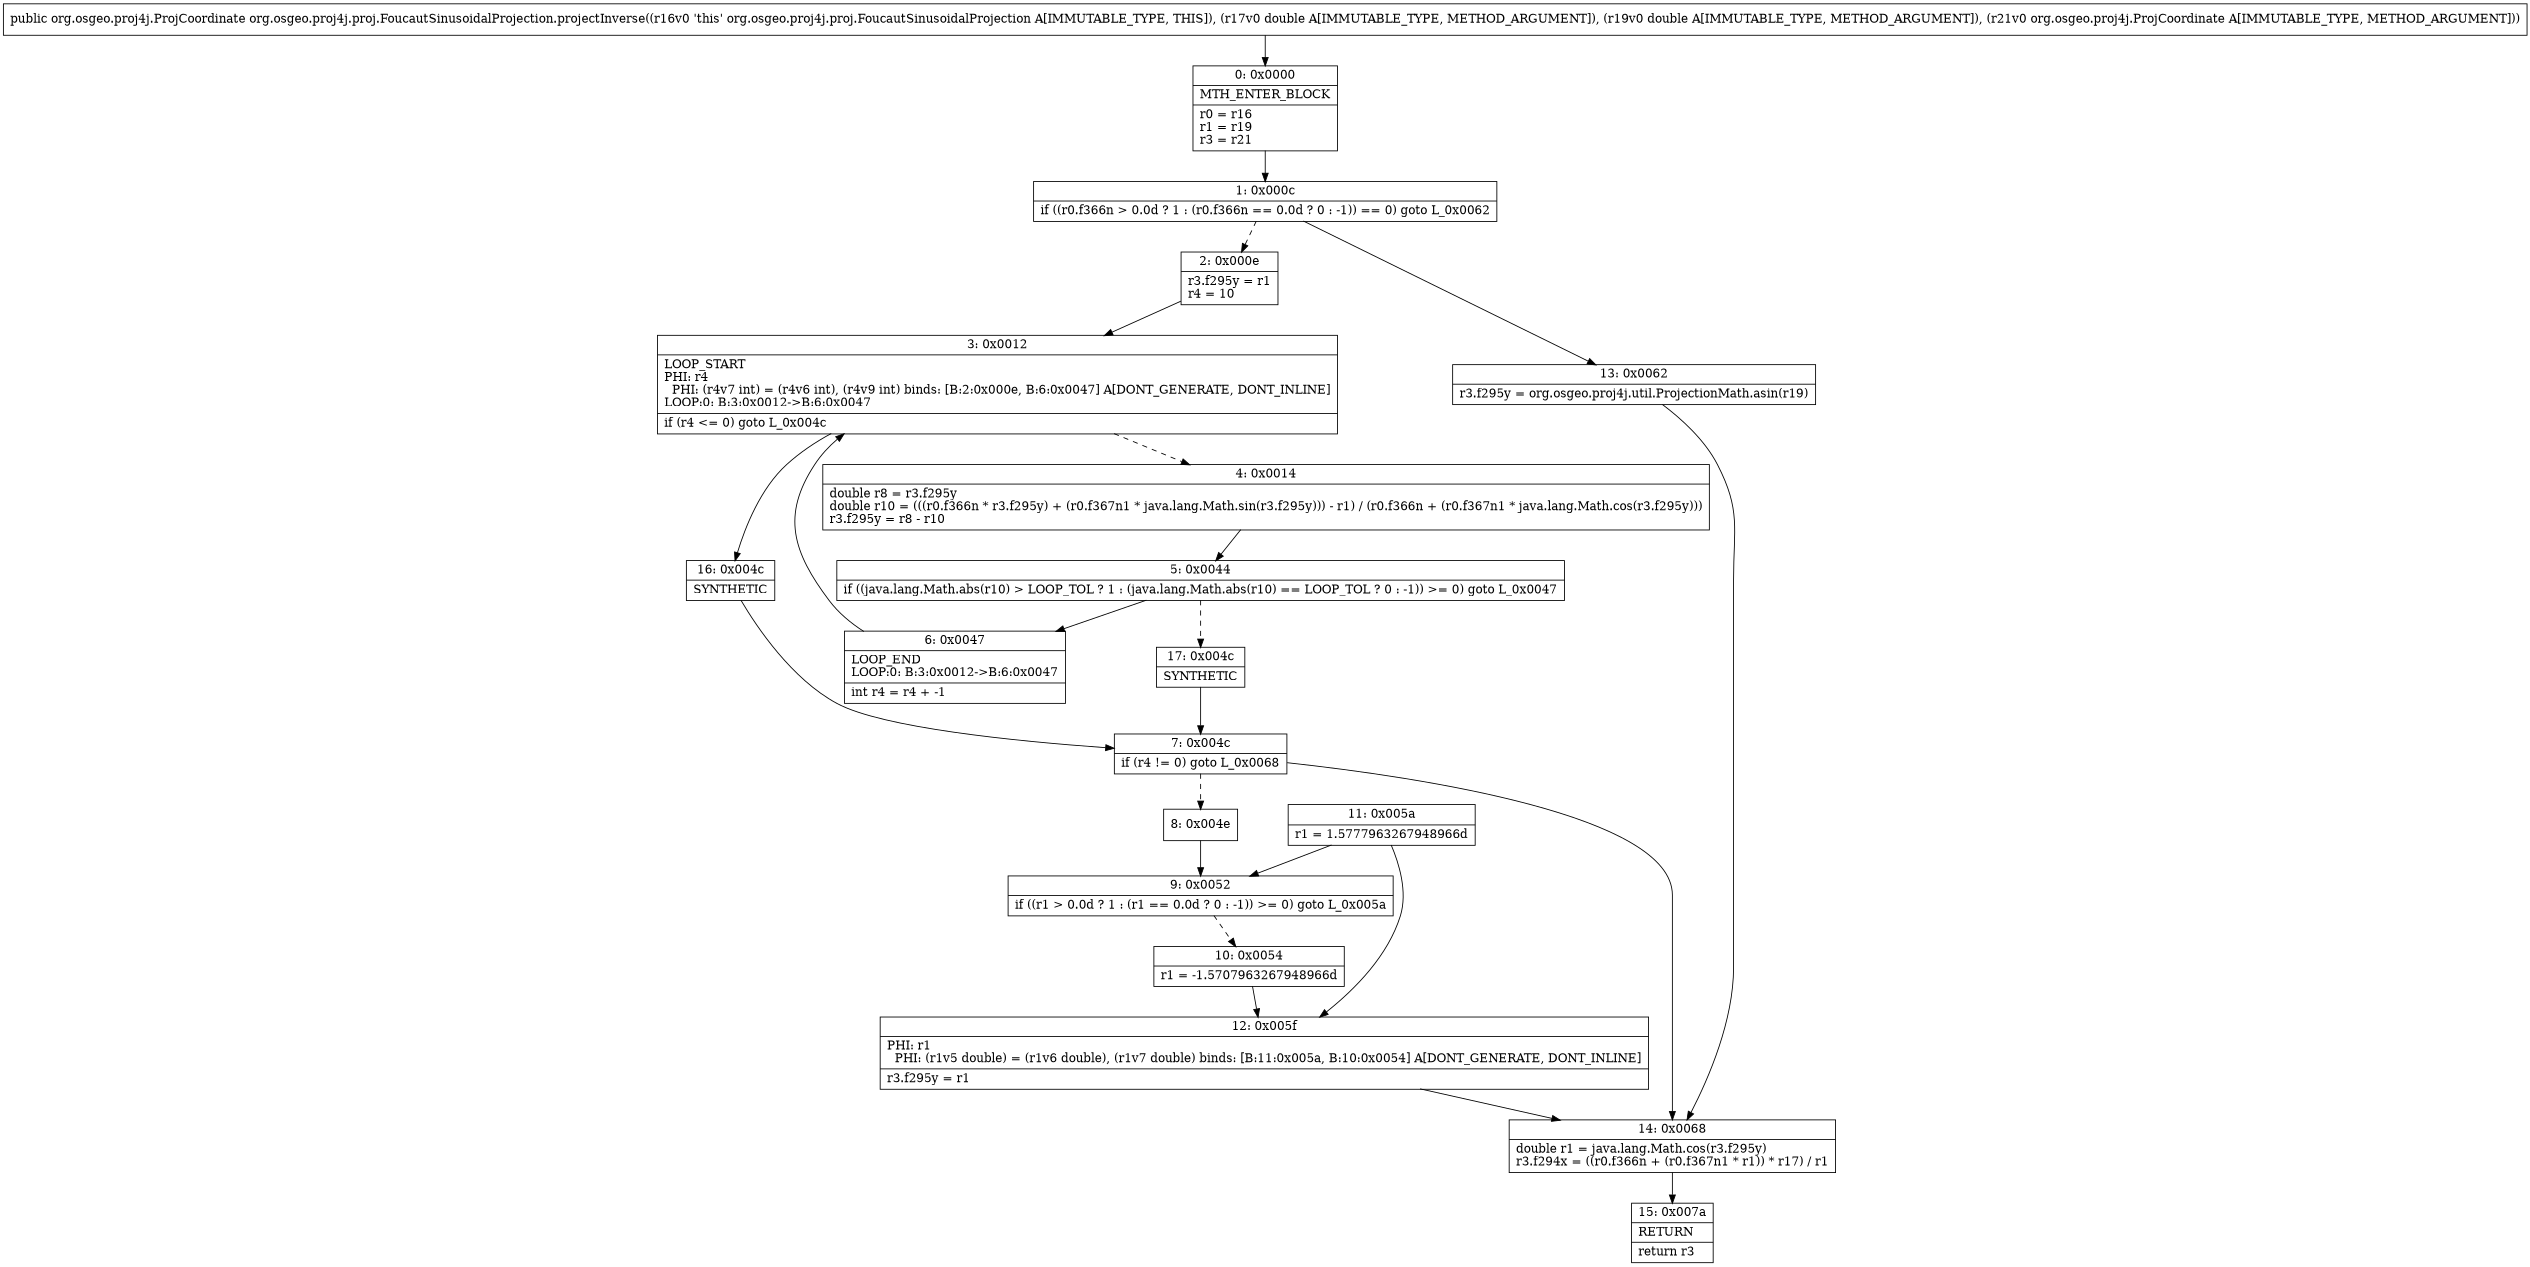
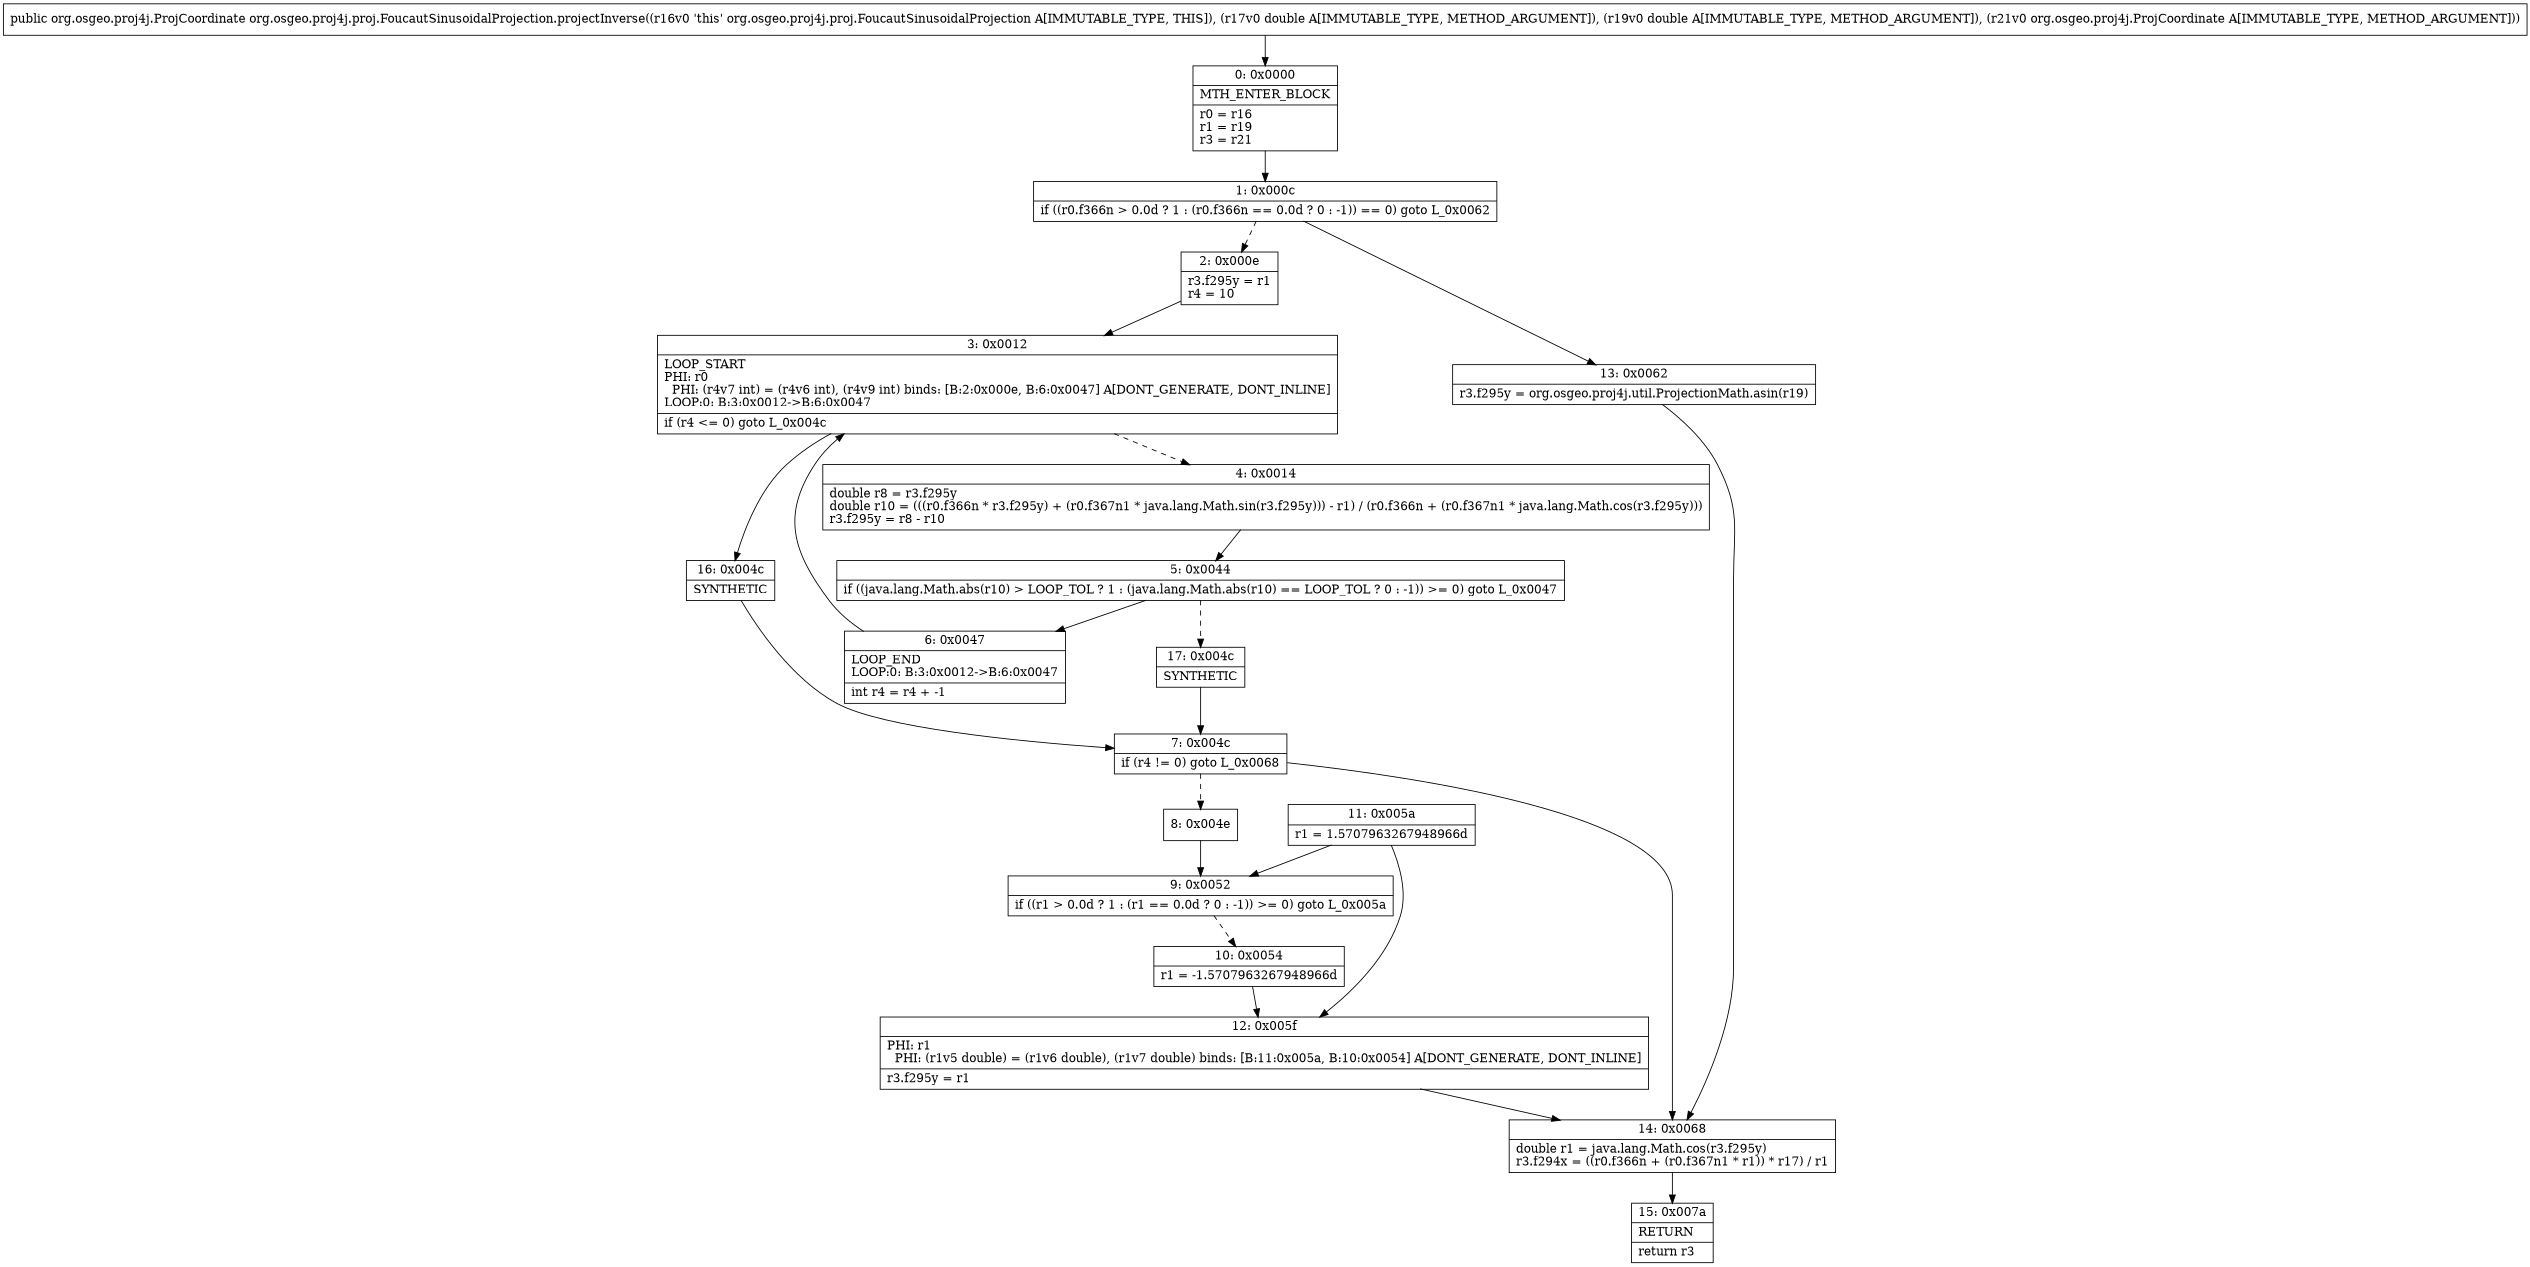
node "3: 0x0012": text "PHI: r4" -> "PHI: r0"
node "11: 0x005a": text "r1 = 1.5777963267948966d" -> "r1 = 1.5707963267948966d"
